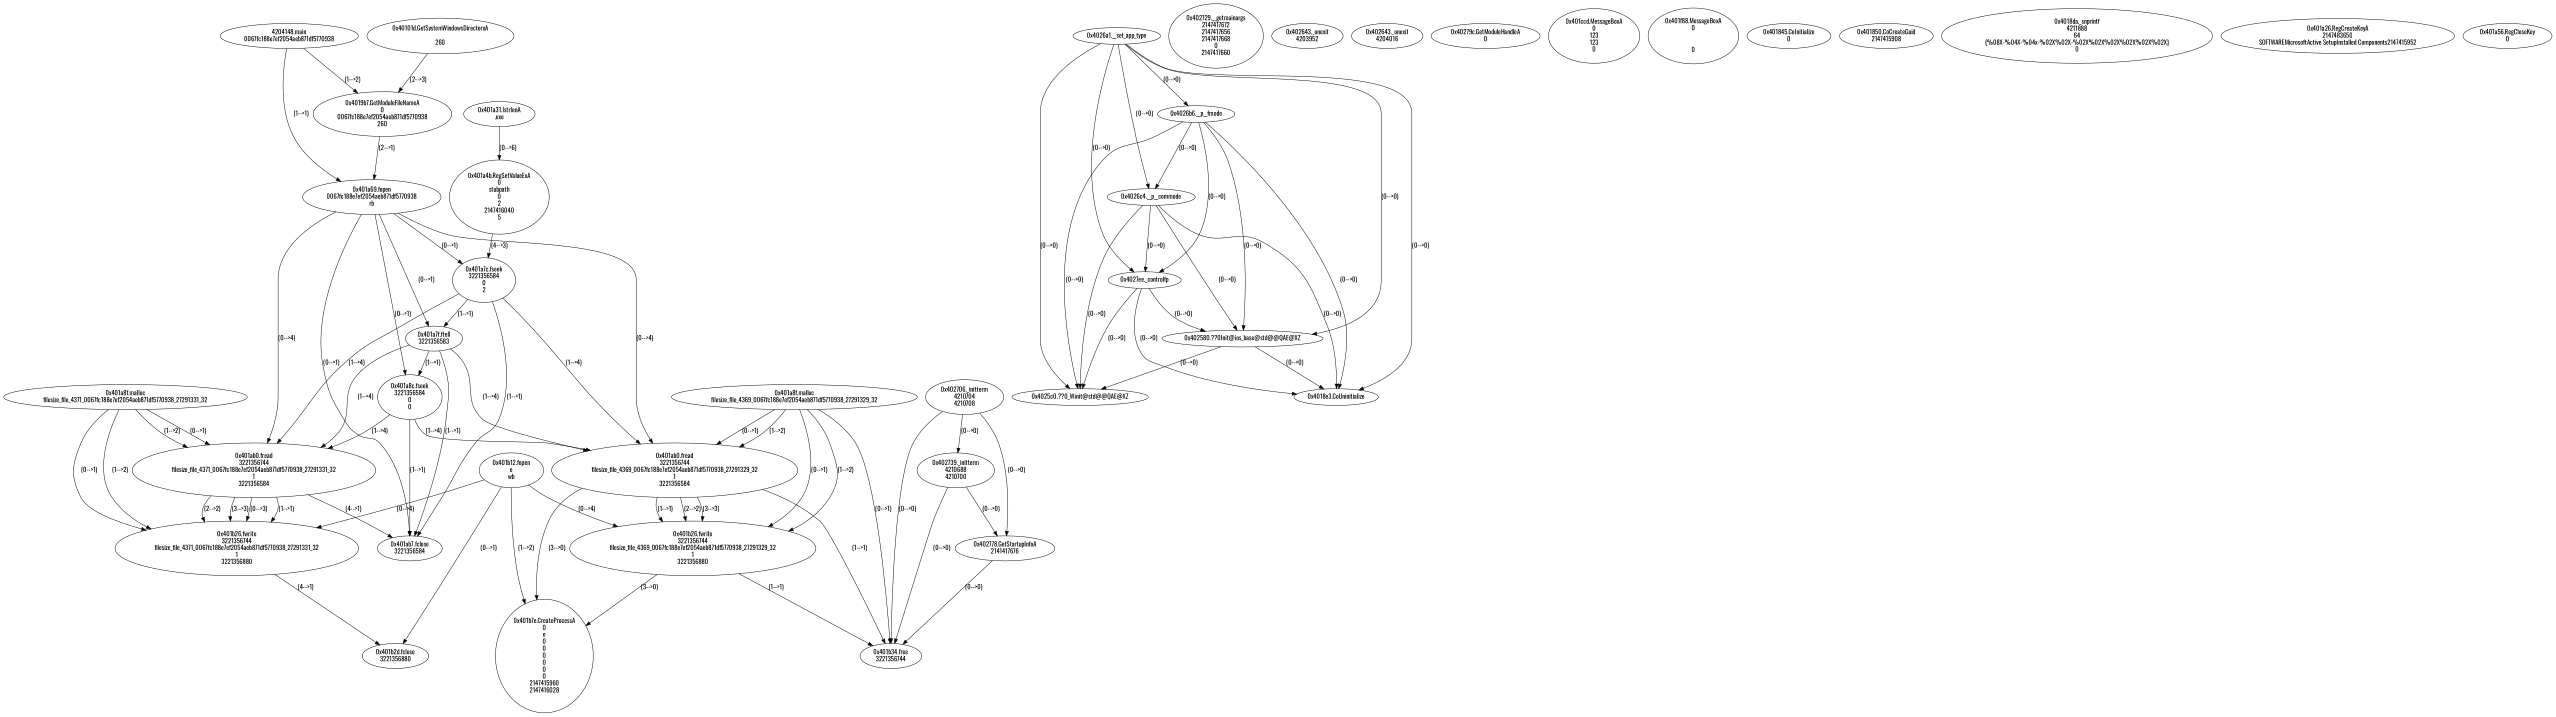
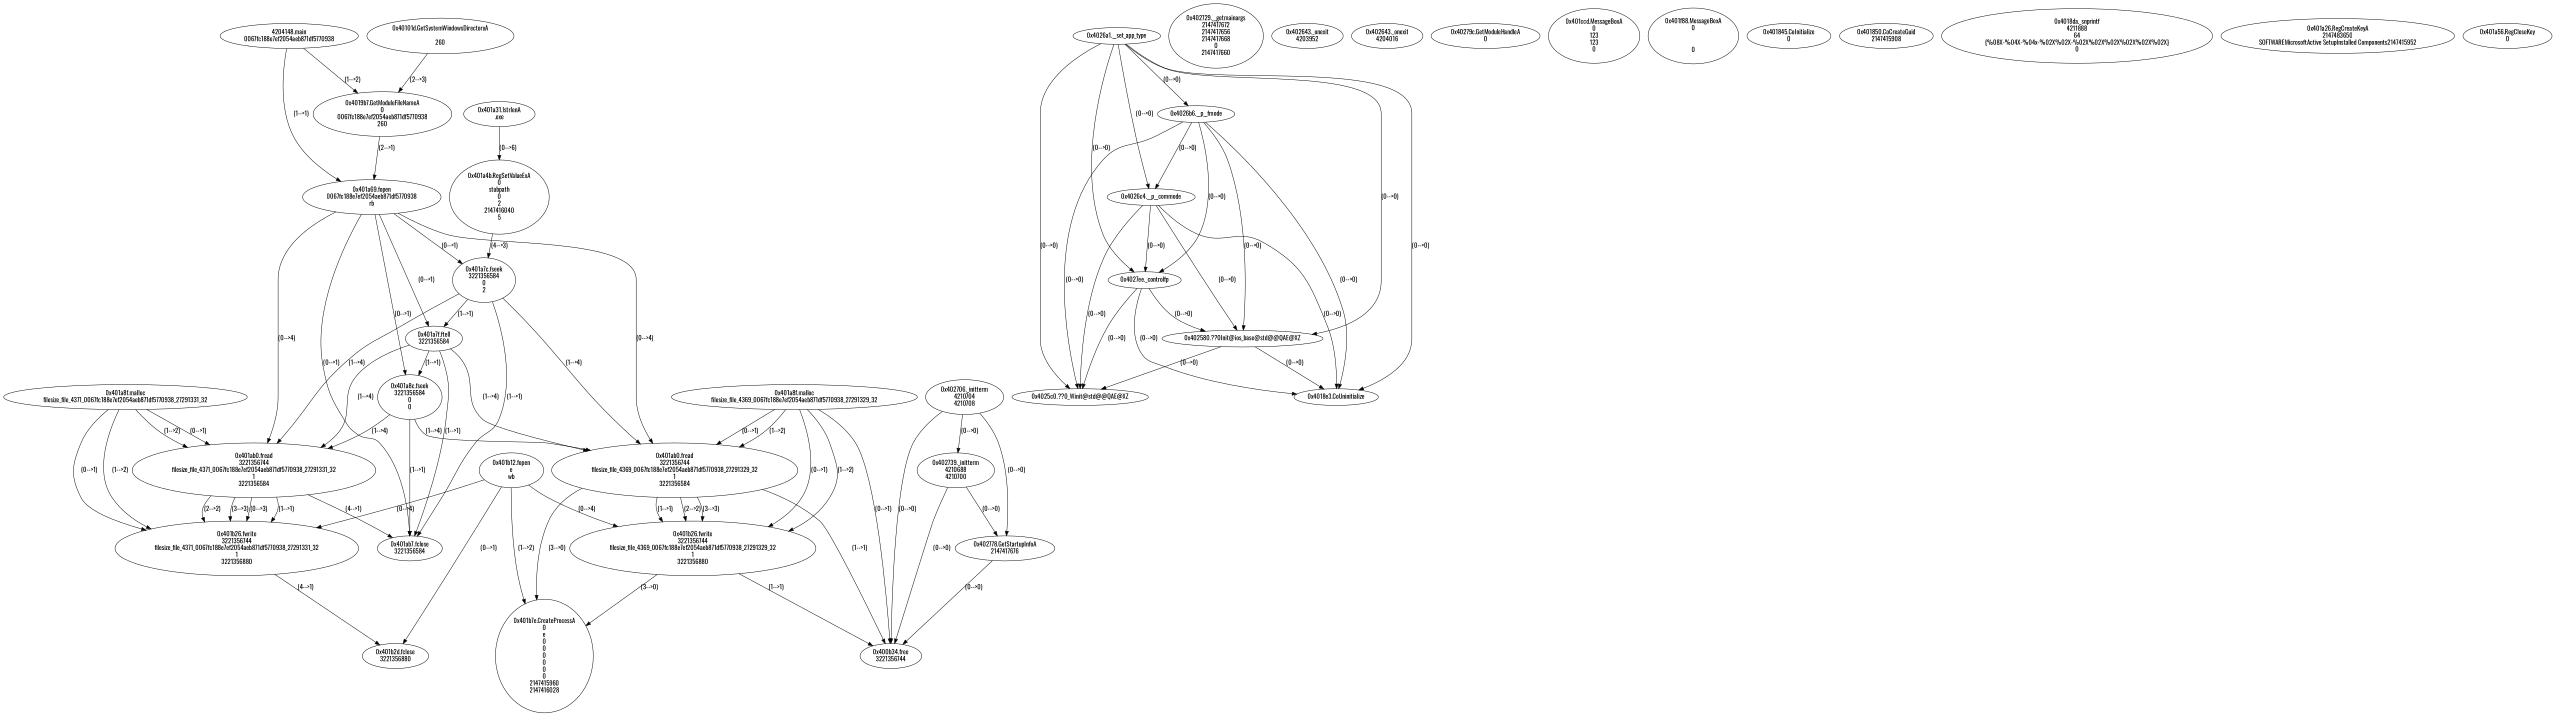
node "0x401a7f.ftell 3221356583": label "0x401a7f.ftell 3221356583" -> "0x401a7f.ftell 3221356584"
node "0x402778.GetStartupInfoA 2141417676": label "0x402778.GetStartupInfoA 2141417676" -> "0x402778.GetStartupInfoA 2147417676"
node "0x401b34.free 3221356744": label "0x401b34.free 3221356744" -> "0x400b34.free 3221356744"
